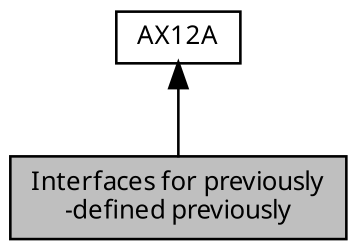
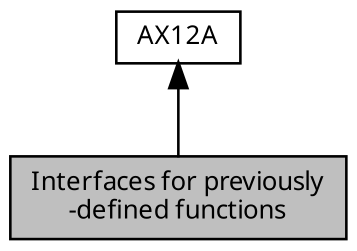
node "Interfaces for previously -defined previously": label "Interfaces for previously -defined previously" -> "Interfaces for previously -defined functions"
